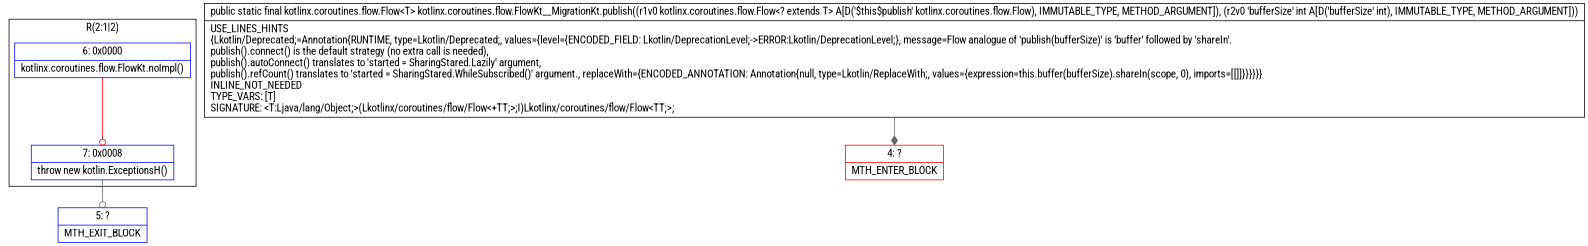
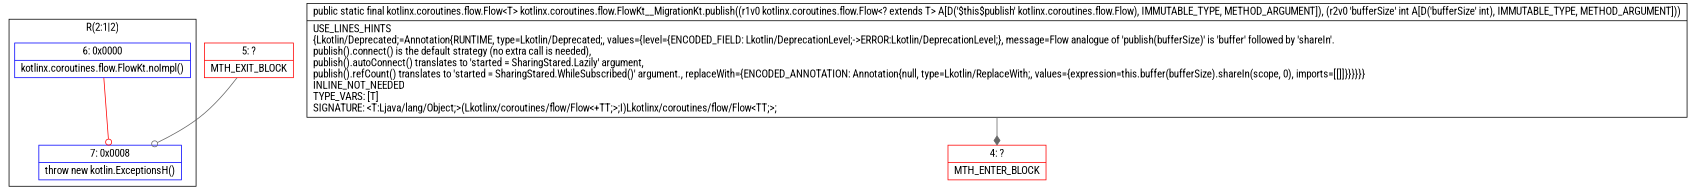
edge "7: 0x0008" -> "5: ?": reversed
node "5: ?": color blue -> red
